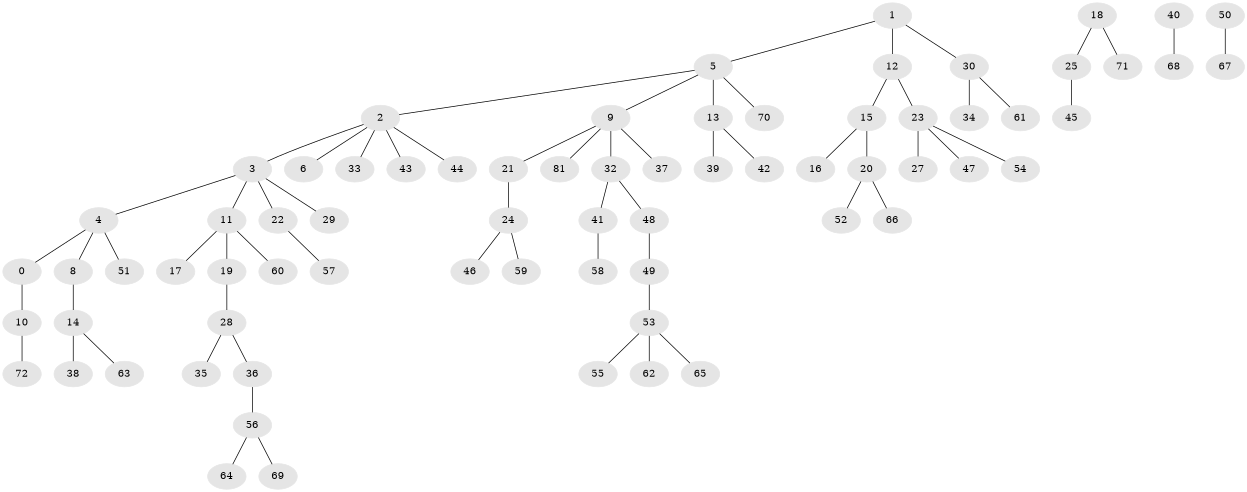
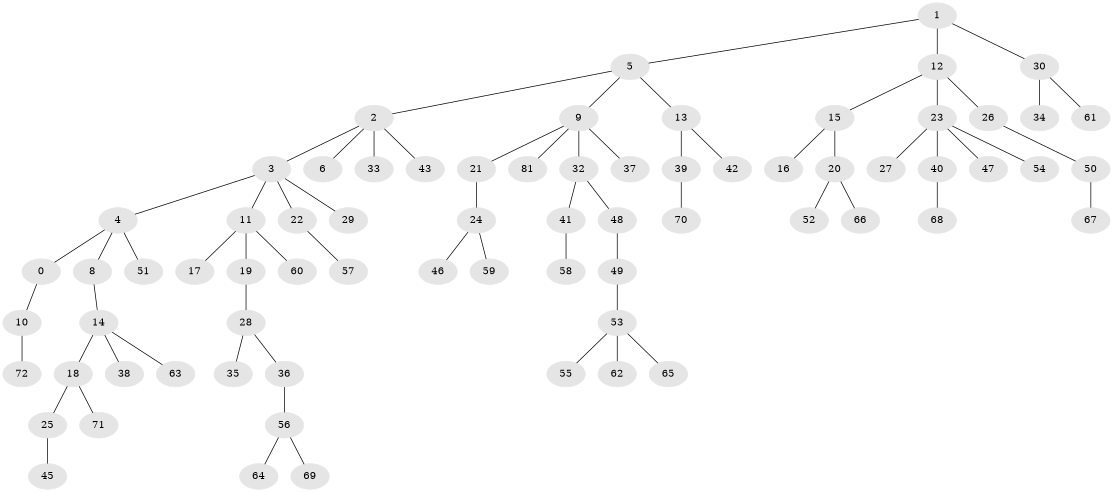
edge "5" -- "70": now "39" -- "70"
node "26": added
edge "23" -- "40": added
node "44": removed
edge "14" -- "18": added
